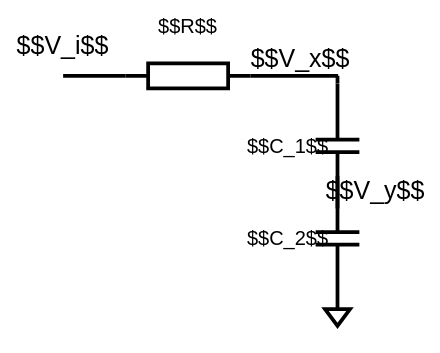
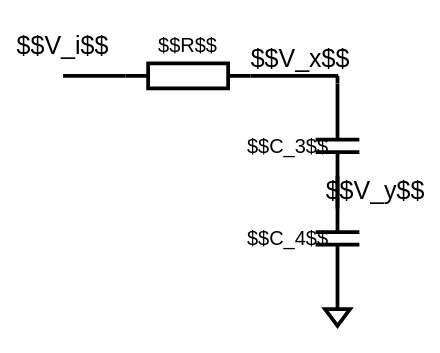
node "$$R$$": moved (188, 26) -> (188, 44)
node "$$C_1$$": label "$$C_1$$" -> "$$C_3$$"
node "$$C_2$$": label "$$C_2$$" -> "$$C_4$$"
